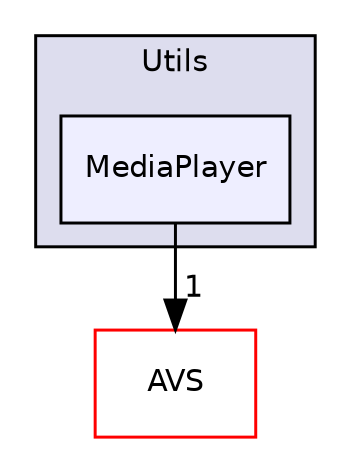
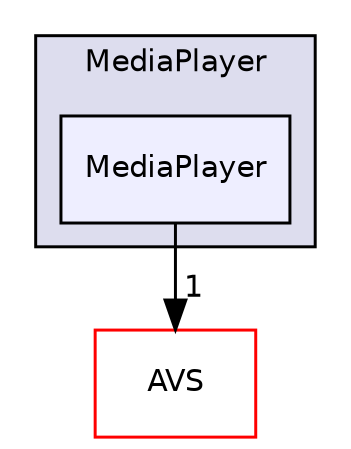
cluster "Utils": label "Utils" -> "MediaPlayer"
